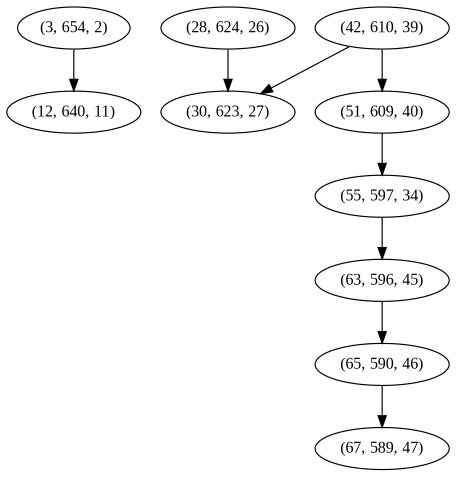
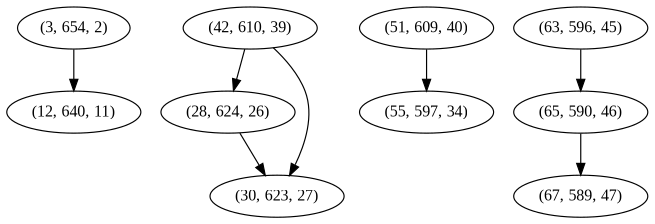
edge "(42, 610, 39)" -> "(51, 609, 40)": now "(42, 610, 39)" -> "(28, 624, 26)"
edge "(55, 597, 34)" -> "(63, 596, 45)": removed
